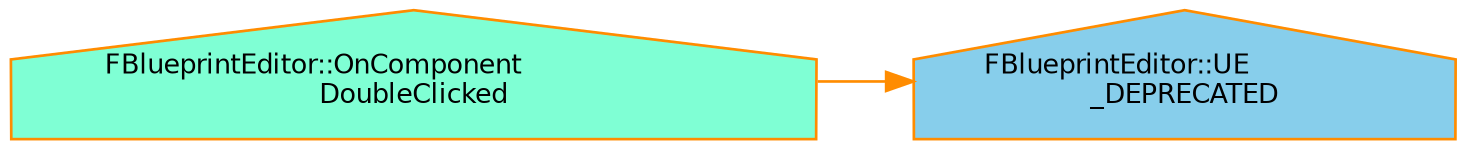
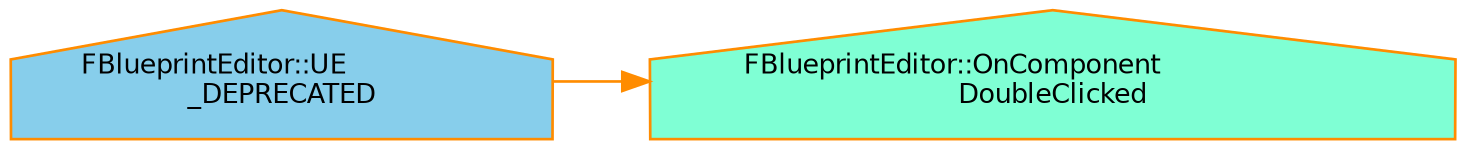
edge "FBlueprintEditor::OnComponent DoubleClicked" -> "FBlueprintEditor::UE _DEPRECATED": reversed
